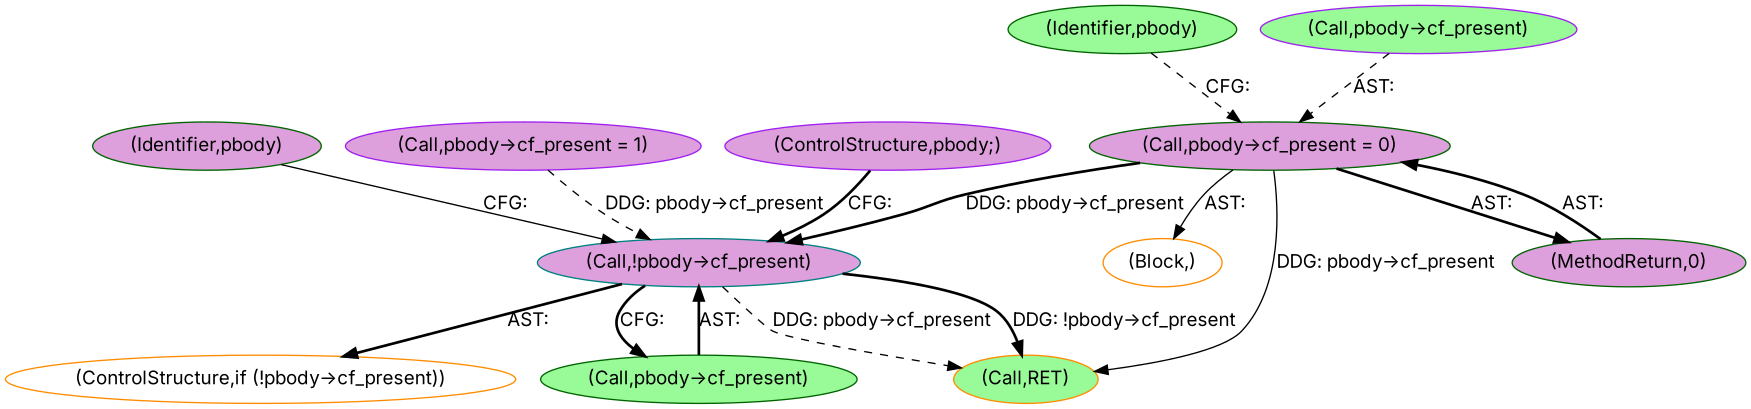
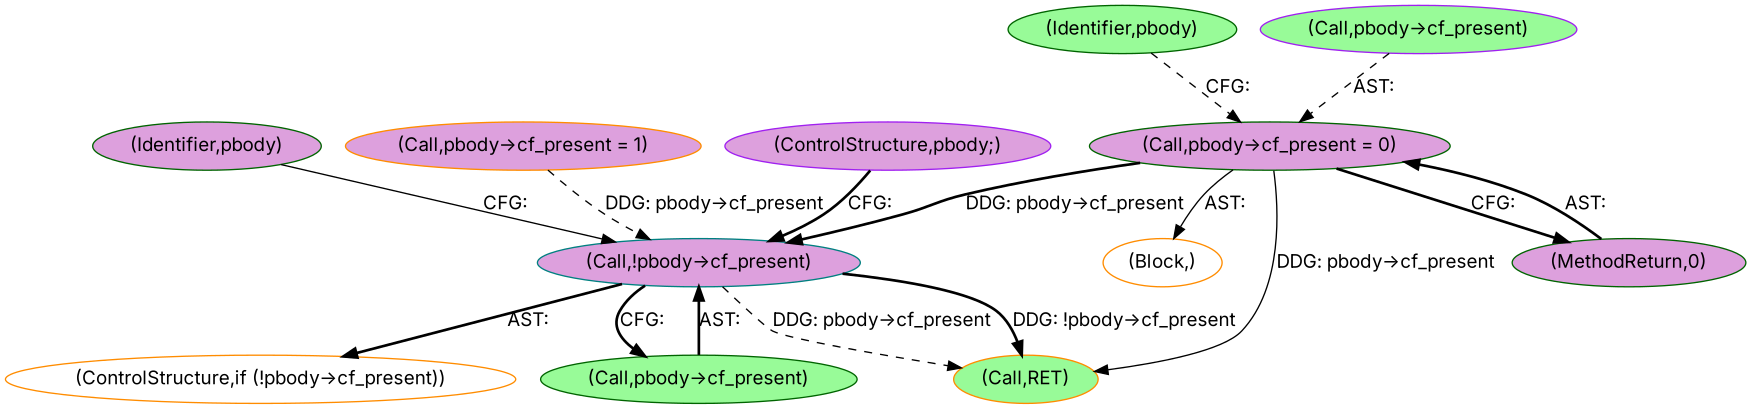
node "(Call,pbody->cf_present = 1)": color purple -> darkorange
edge "(Call,pbody->cf_present = 0)" -> "(MethodReturn,0)": label "AST: " -> "CFG: "
